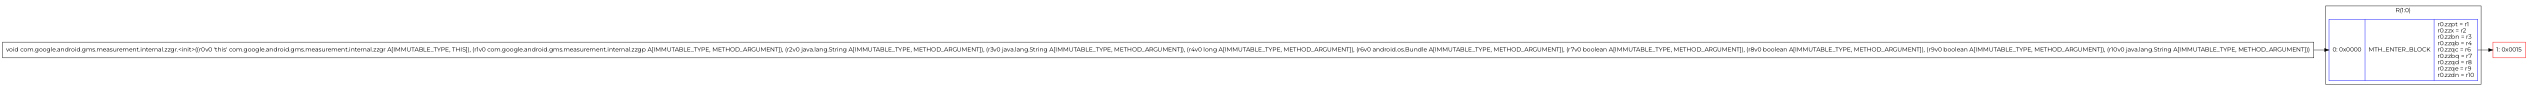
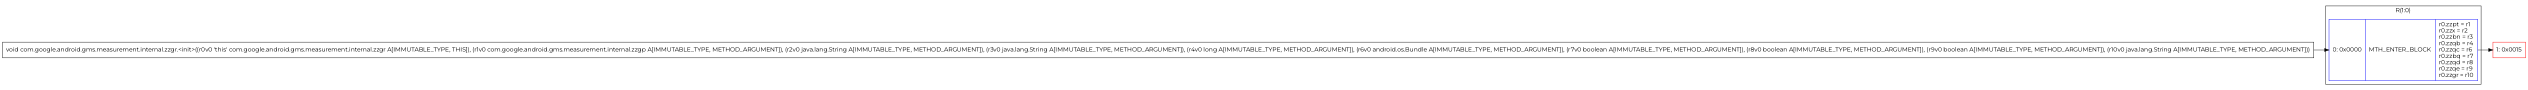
node "0: 0x0000": text "r0.zzdn = r10" -> "r0.zzgr = r10"
